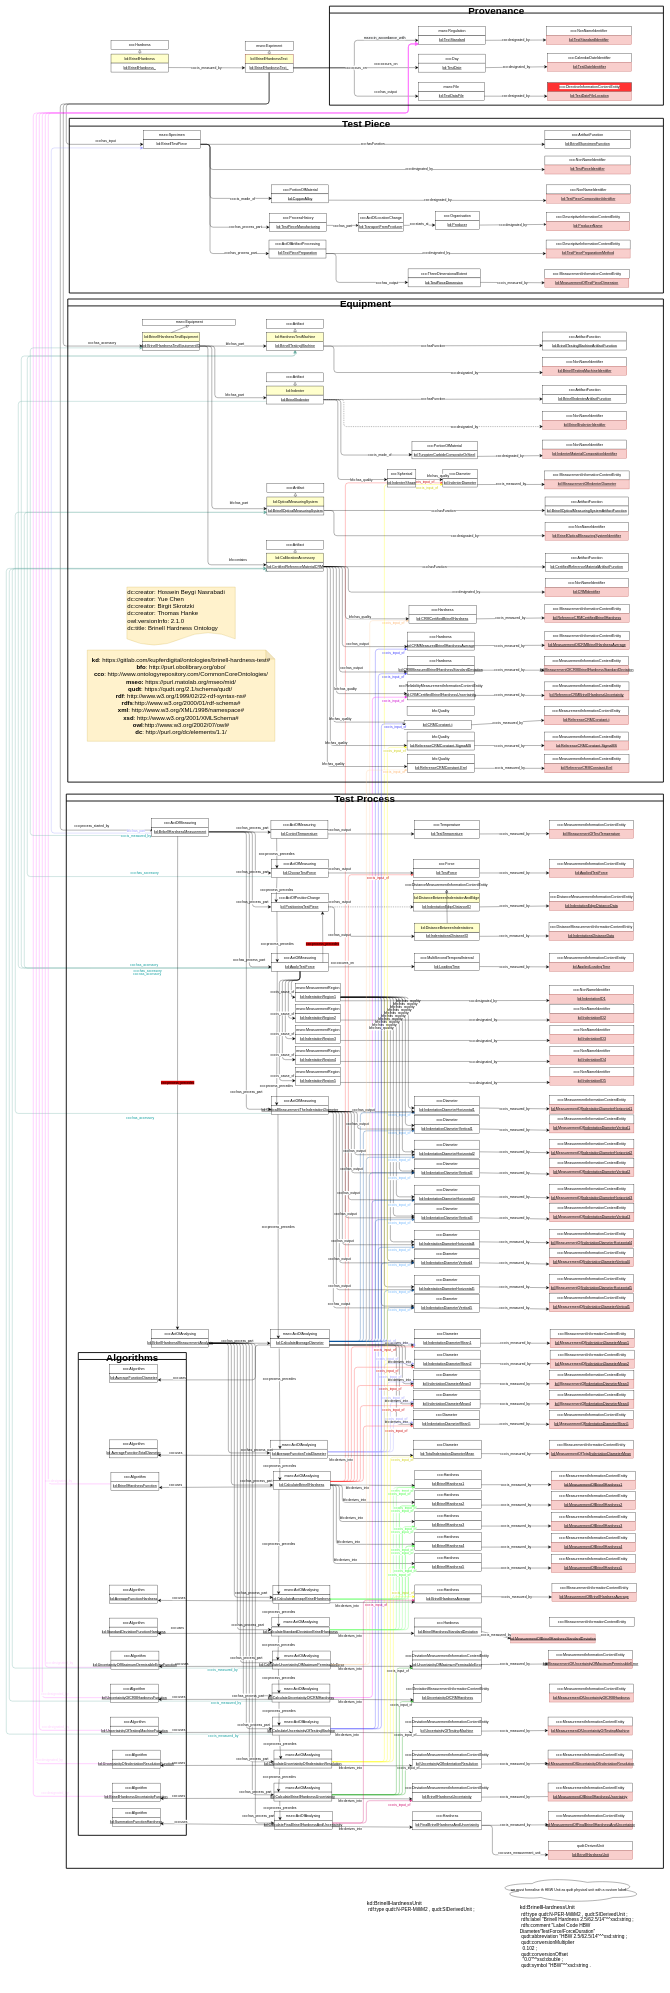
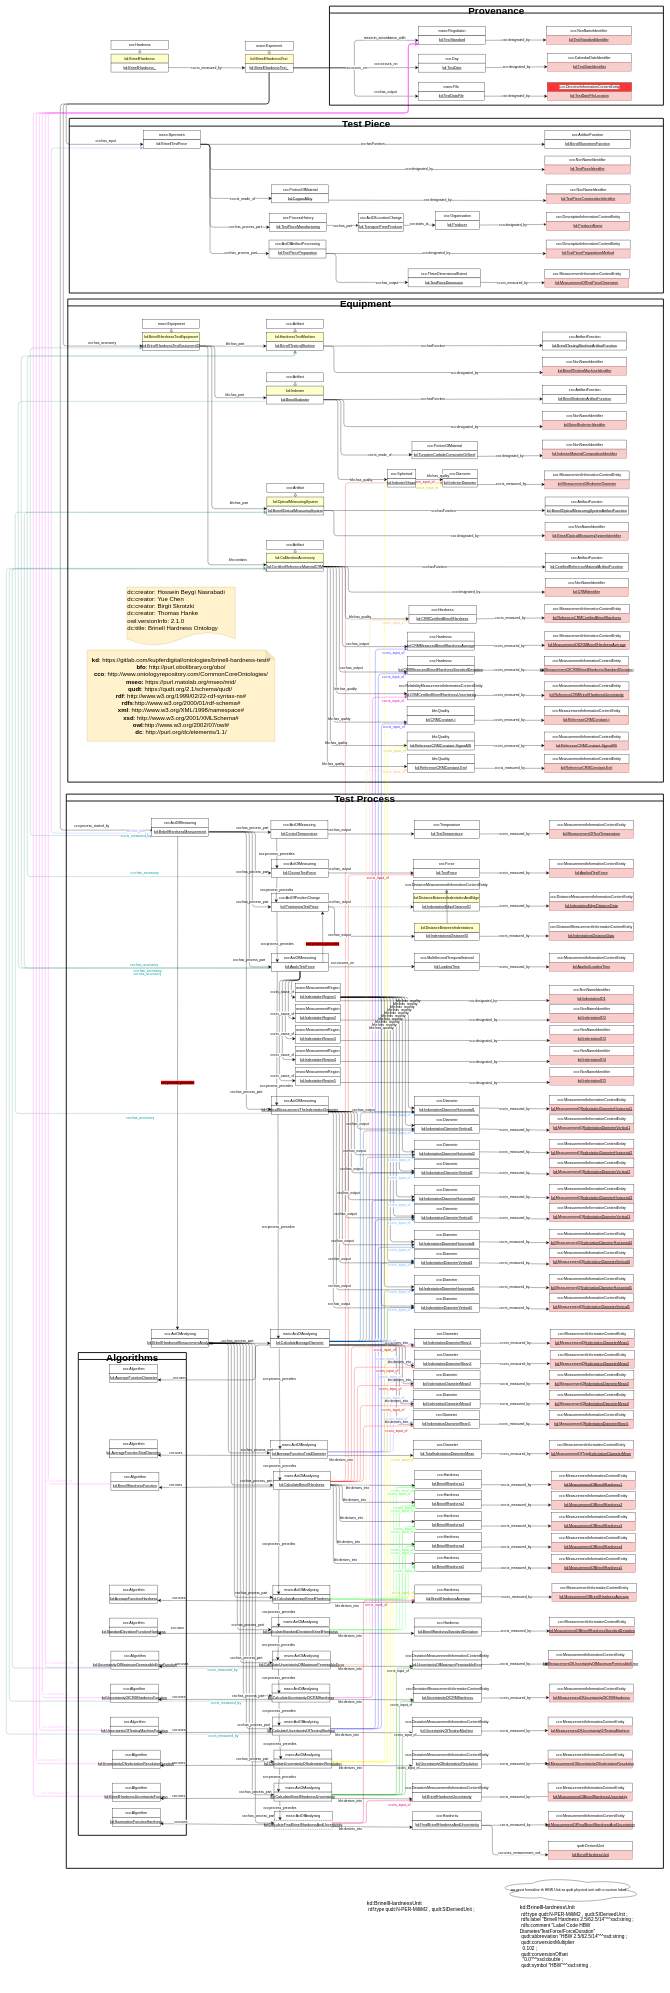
node "mseo:Equipment": size 93x6 -> 57x9
edge "kd:BrinellIndenter" -> "kd:BrinellIndenterIdentifier": style dashed -> solid
node "kd:CRMConstant-t": moved (437, 725) -> (440, 720)
edge "kd:CalculateStandardDeviationBrinellHardness" -> "kd:BrinellHardness5": removed, label "cco:is_input_of"
node "kd:MeasurementOfBrinellHardnessStandardDeviation": moved (553, 1638) -> (592, 1631)
edge "kd:UncertainityOfCRMHardness" -> "kd:MeasurementOfUncertainityOfCRMHardness": added, label "cco:is_measured_by"
node "kd:CalculateFinalBrinellHardnessAndUncertainity": style solid -> dashed
